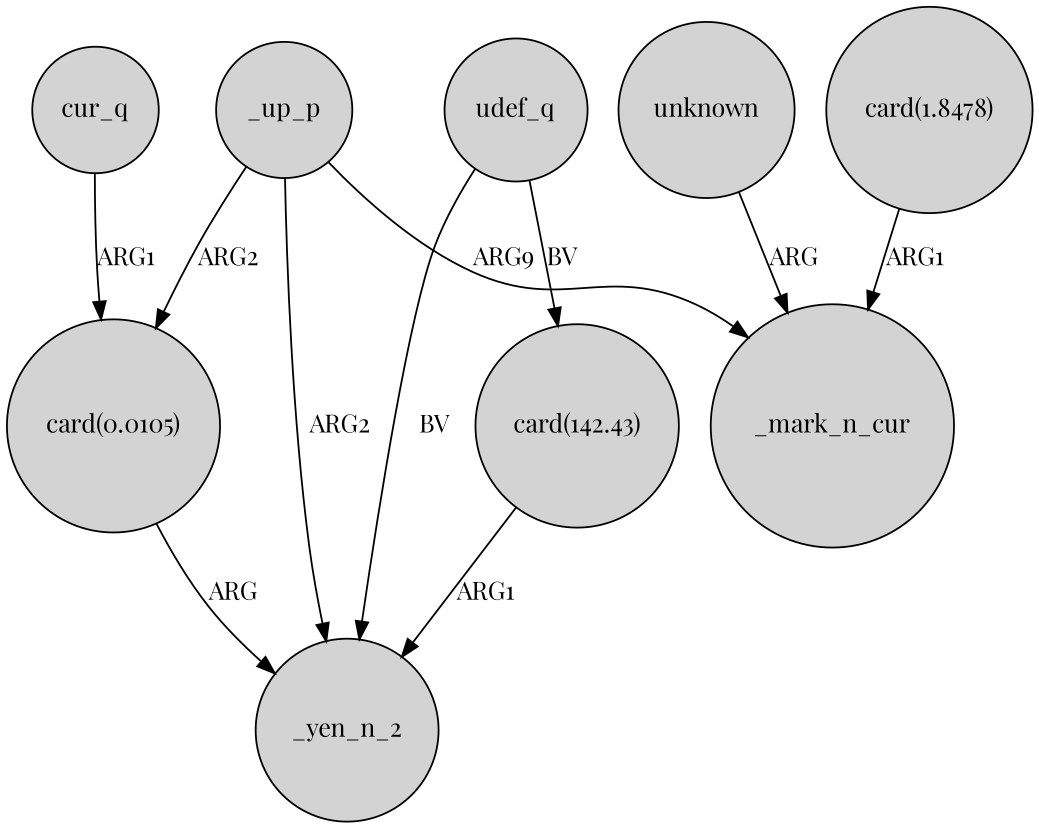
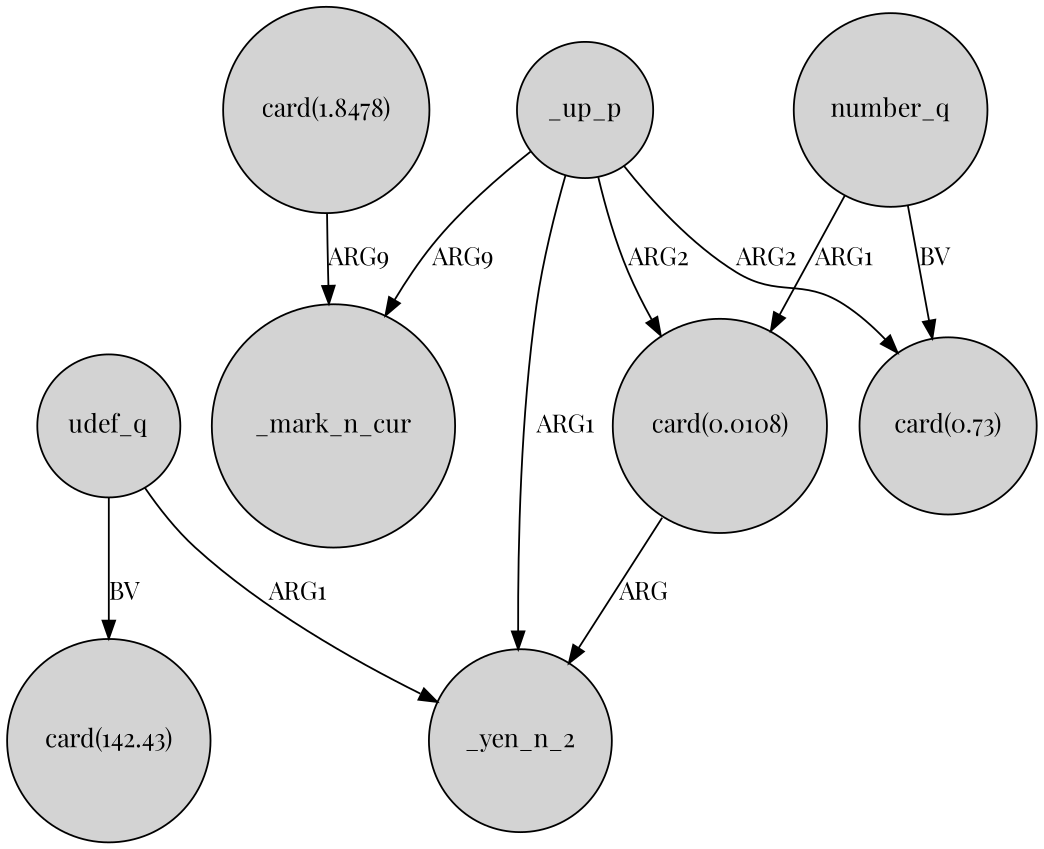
node "cur_q": label "cur_q" -> "number_q"
node "unknown": removed
edge "card(1.8478)" -> "_mark_n_cur": label "ARG1" -> "ARG9"
node "card(0.0105)": label "card(0.0105)" -> "card(0.0108)"
edge "_up_p" -> "_yen_n_2": label "ARG2" -> "ARG1"
edge "udef_q" -> "_yen_n_2": label "BV" -> "ARG1"
node "card(0.73)": added
edge "card(142.43)" -> "_yen_n_2": removed, label "ARG1"
